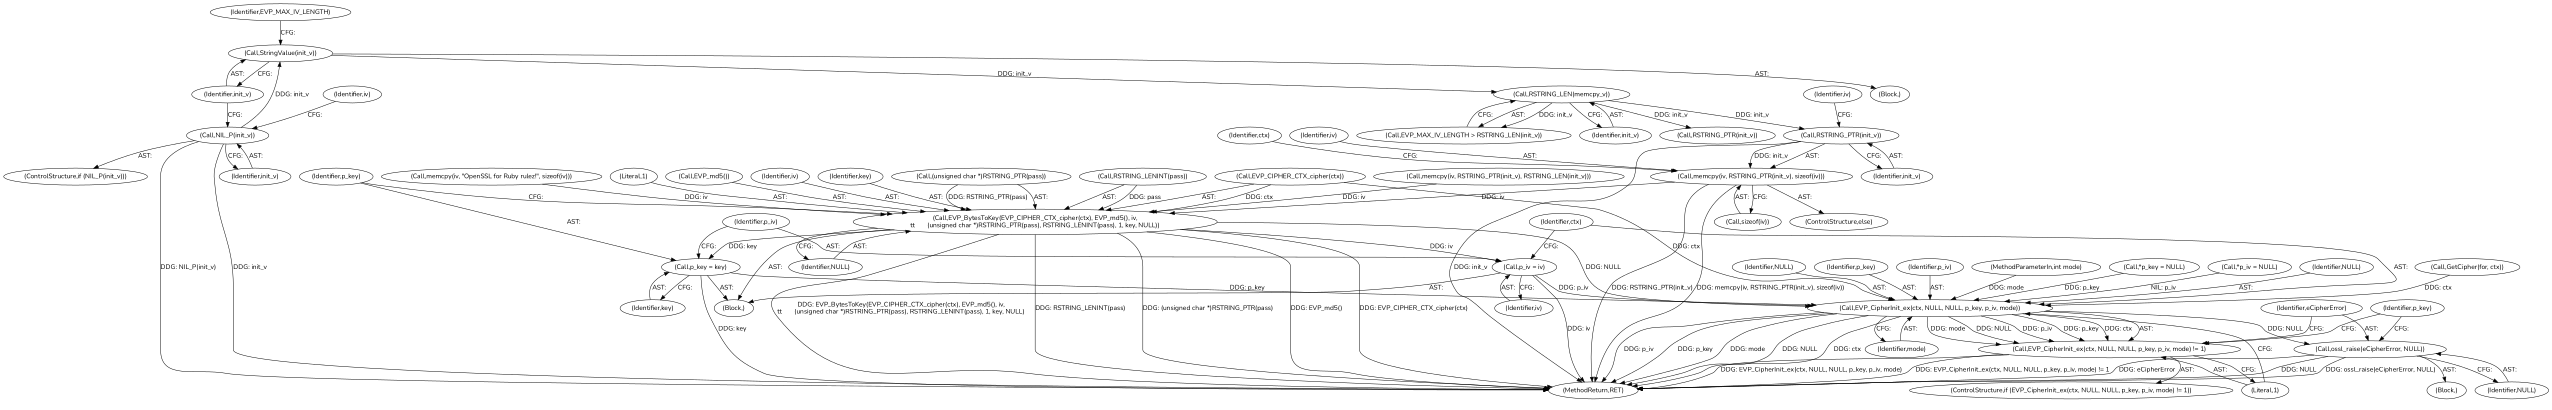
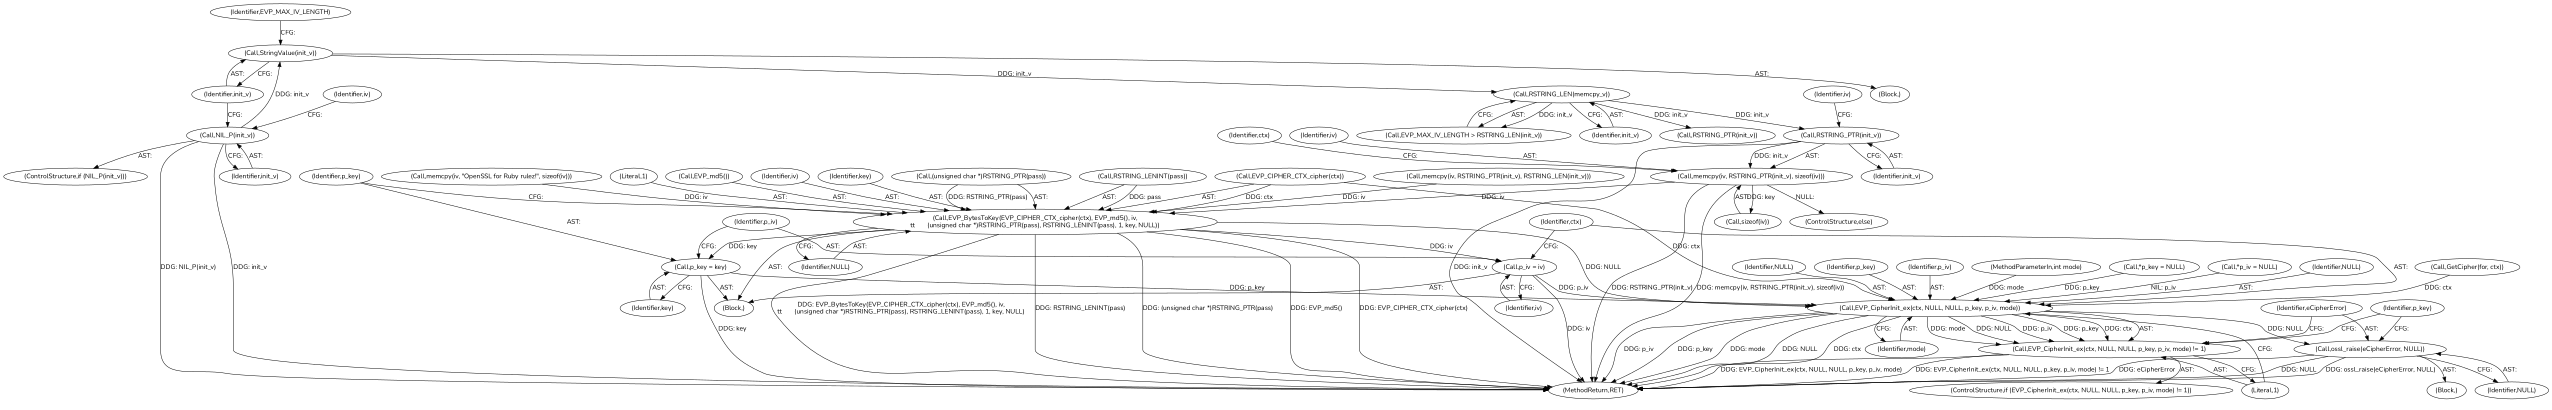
edge "(Call,memcpy(iv, RSTRING_PTR(init_v), sizeof(iv)))" -> "(Call,sizeof(iv))": label "CFG: " -> "DDG: key"
edge "(Call,memcpy(iv, RSTRING_PTR(init_v), sizeof(iv)))" -> "(ControlStructure,else)": label "AST: " -> "NULL: "
